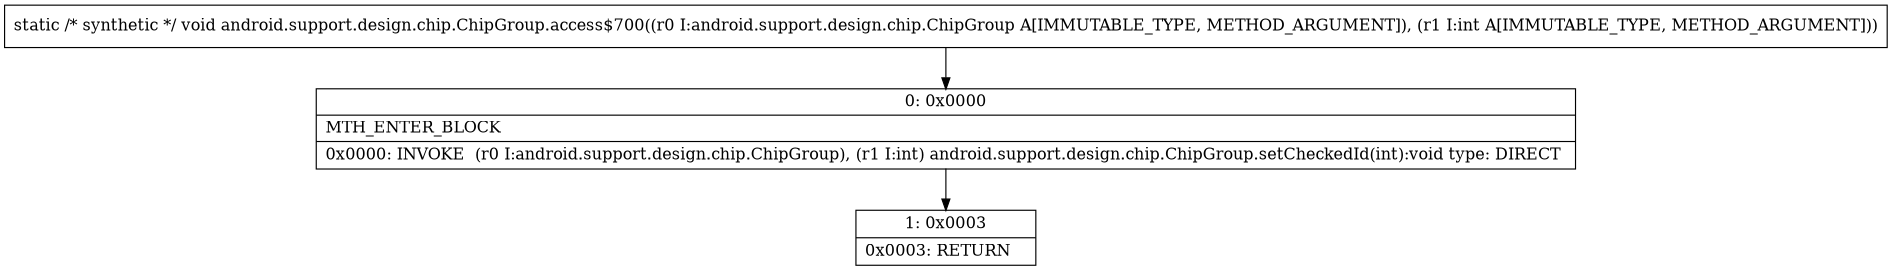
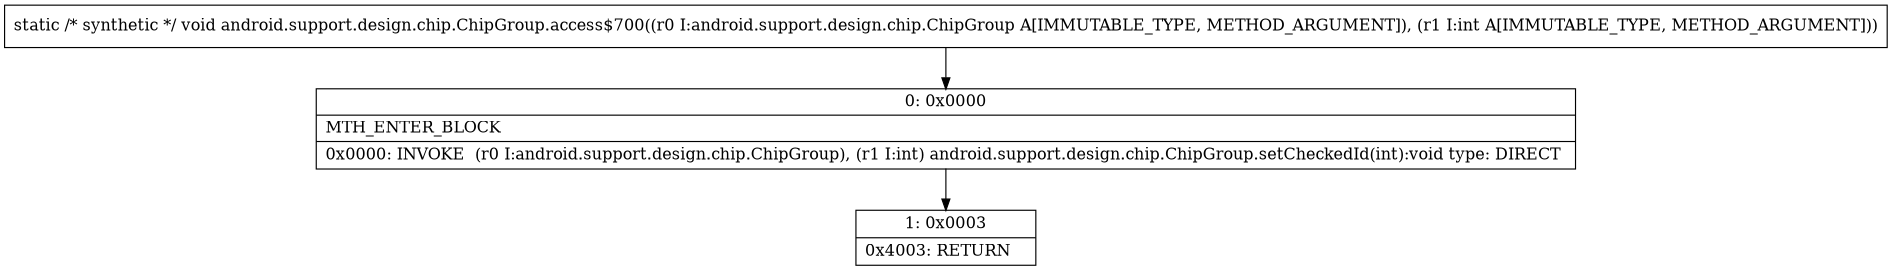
node "1: 0x0003": text "0x0003: RETURN" -> "0x4003: RETURN"
